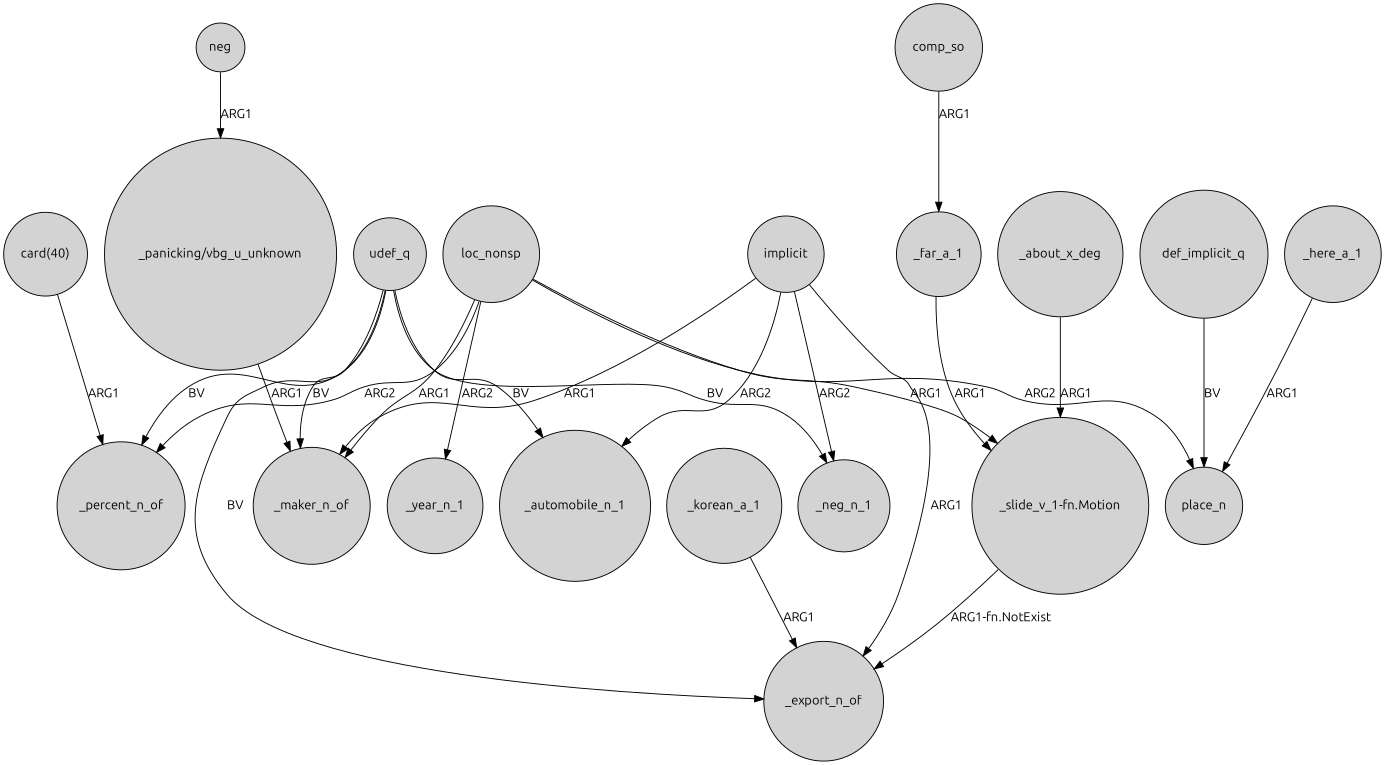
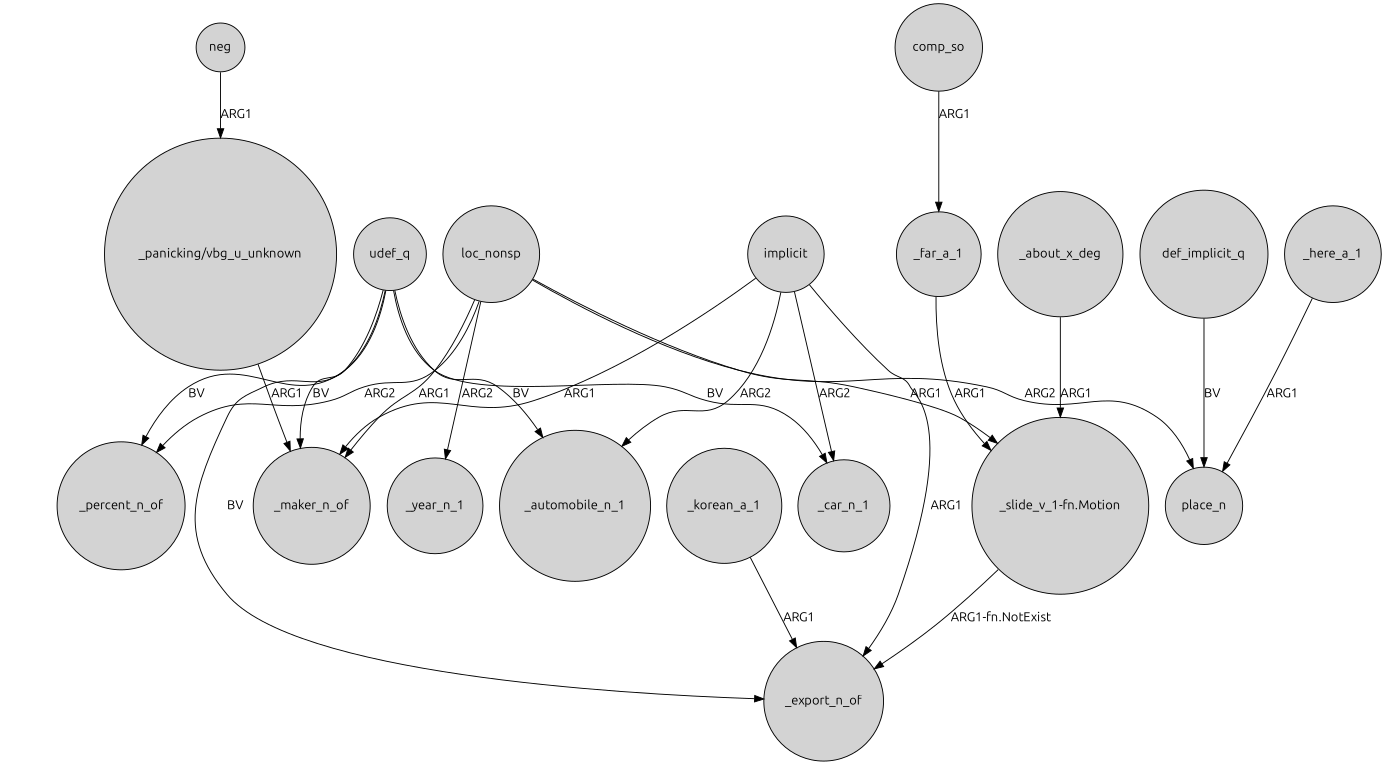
node "card(40)": removed
node "_neg_n_1": label "_neg_n_1" -> "_car_n_1"
